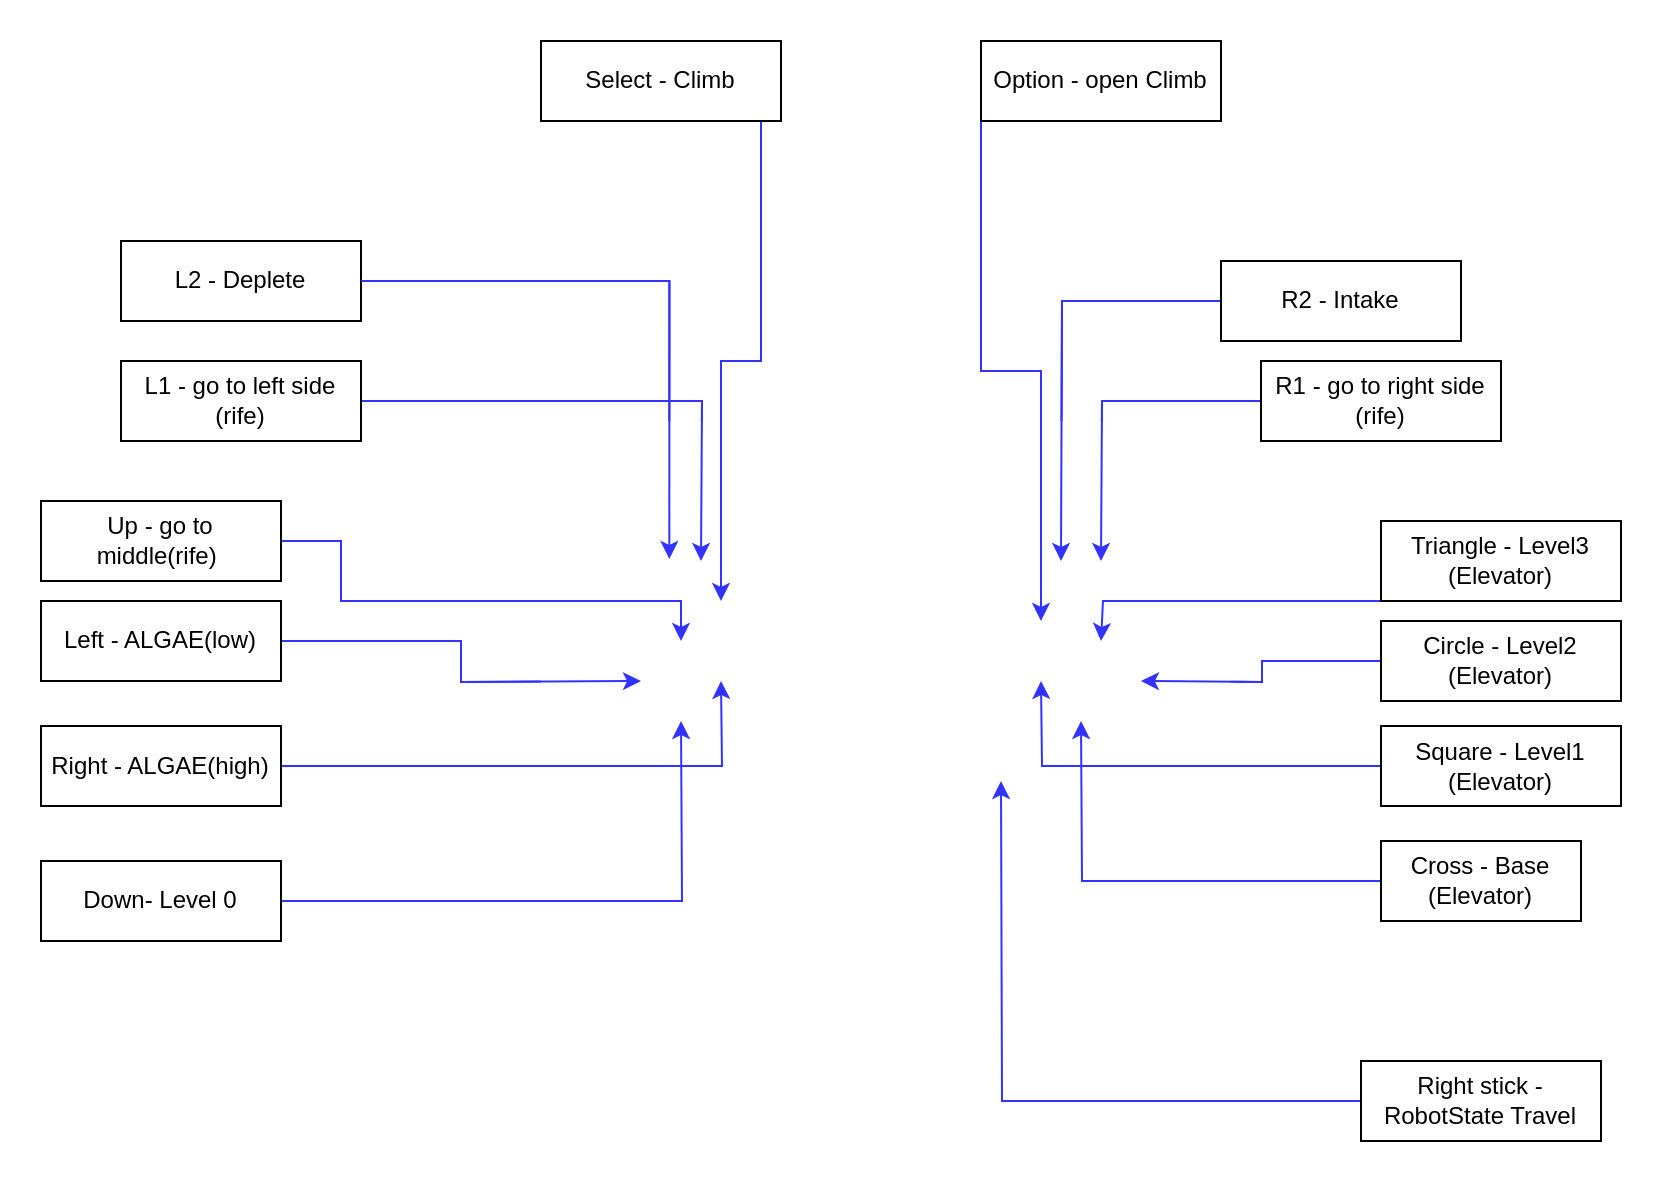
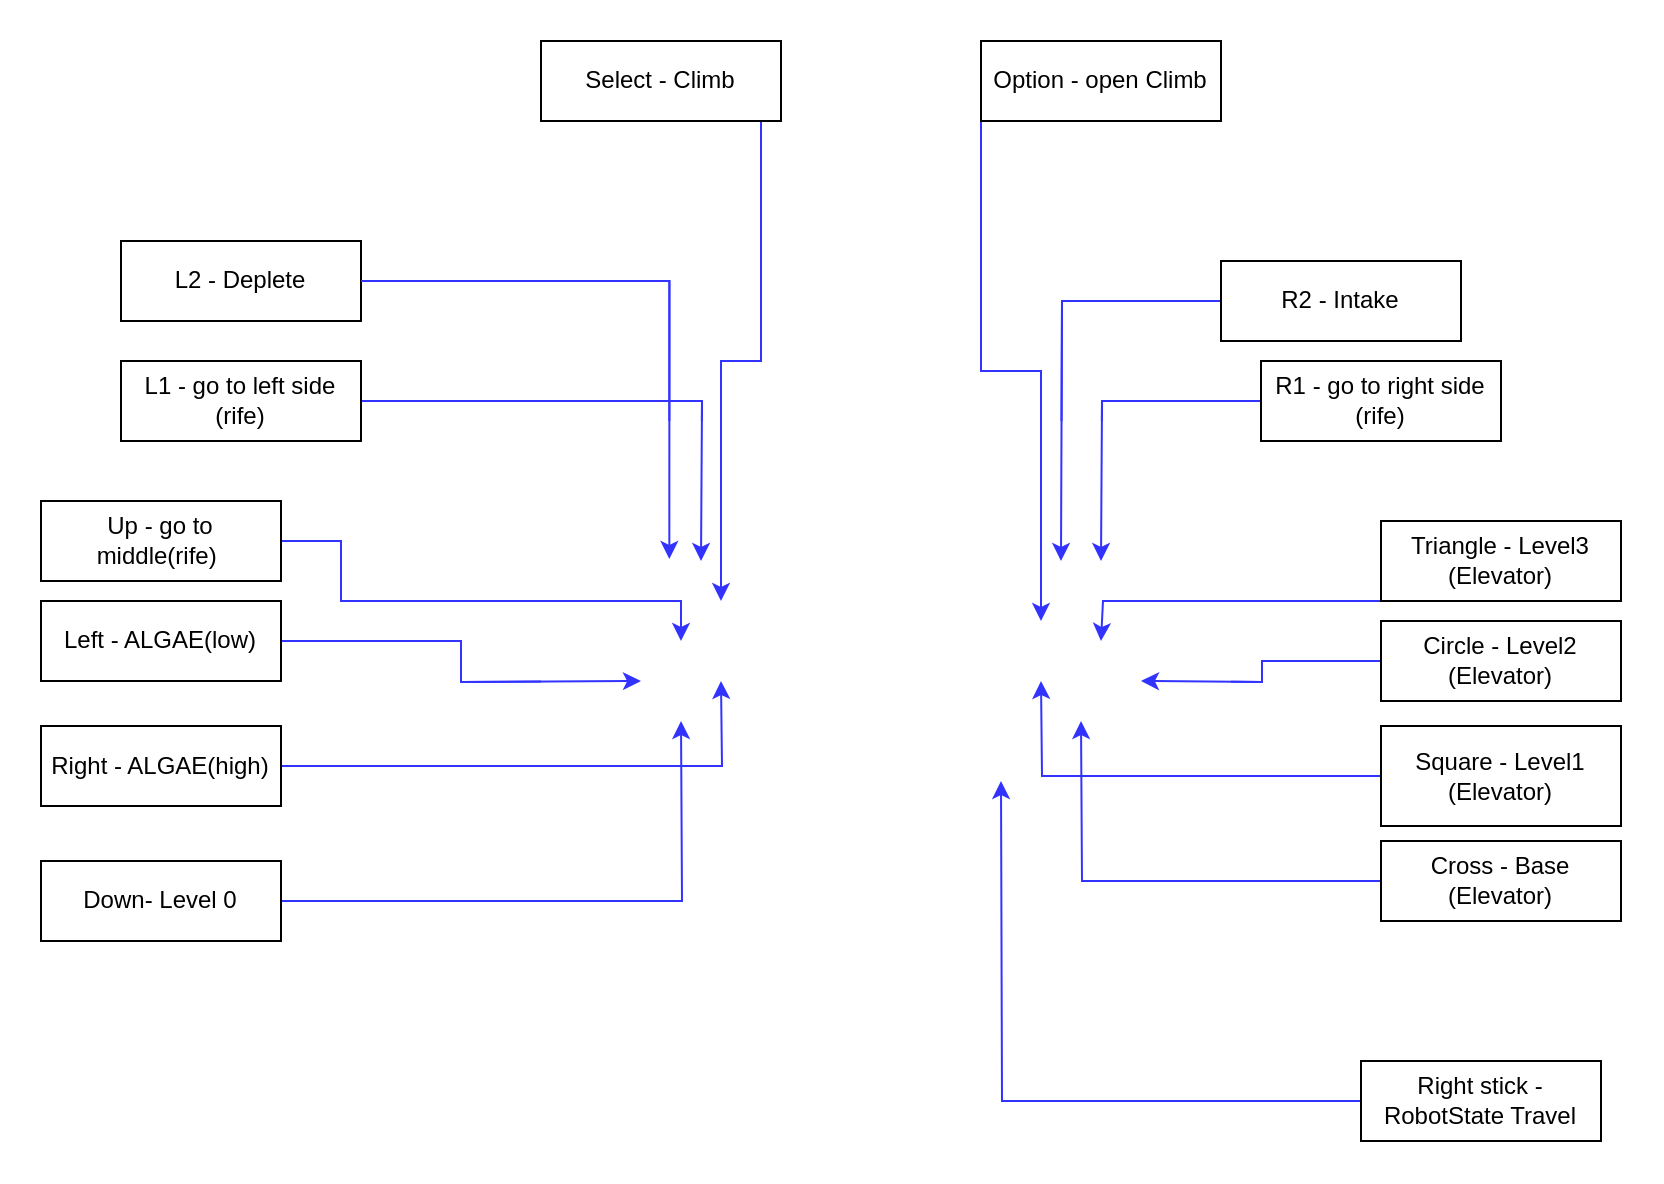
node "Square - Level1 (Elevator)": size 240x80 -> 240x100
node "Cross - Base (Elevator)": size 200x80 -> 240x80
